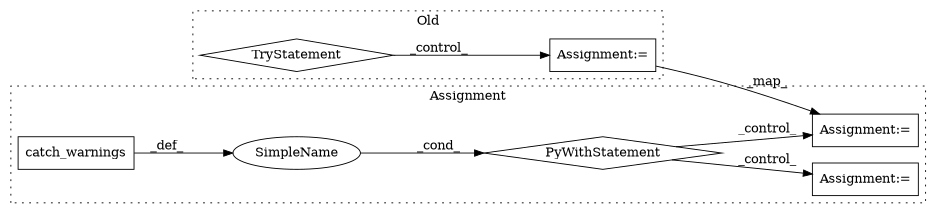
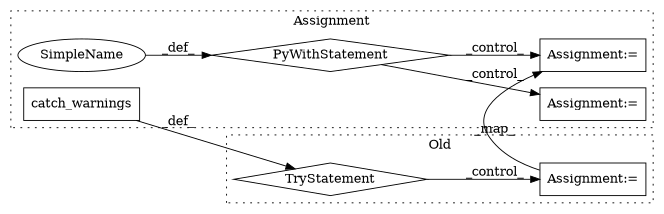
edge "SimpleName" -> "PyWithStatement": label "_cond_" -> "_def_"
edge "catch_warnings" -> "SimpleName": now "catch_warnings" -> "TryStatement"
